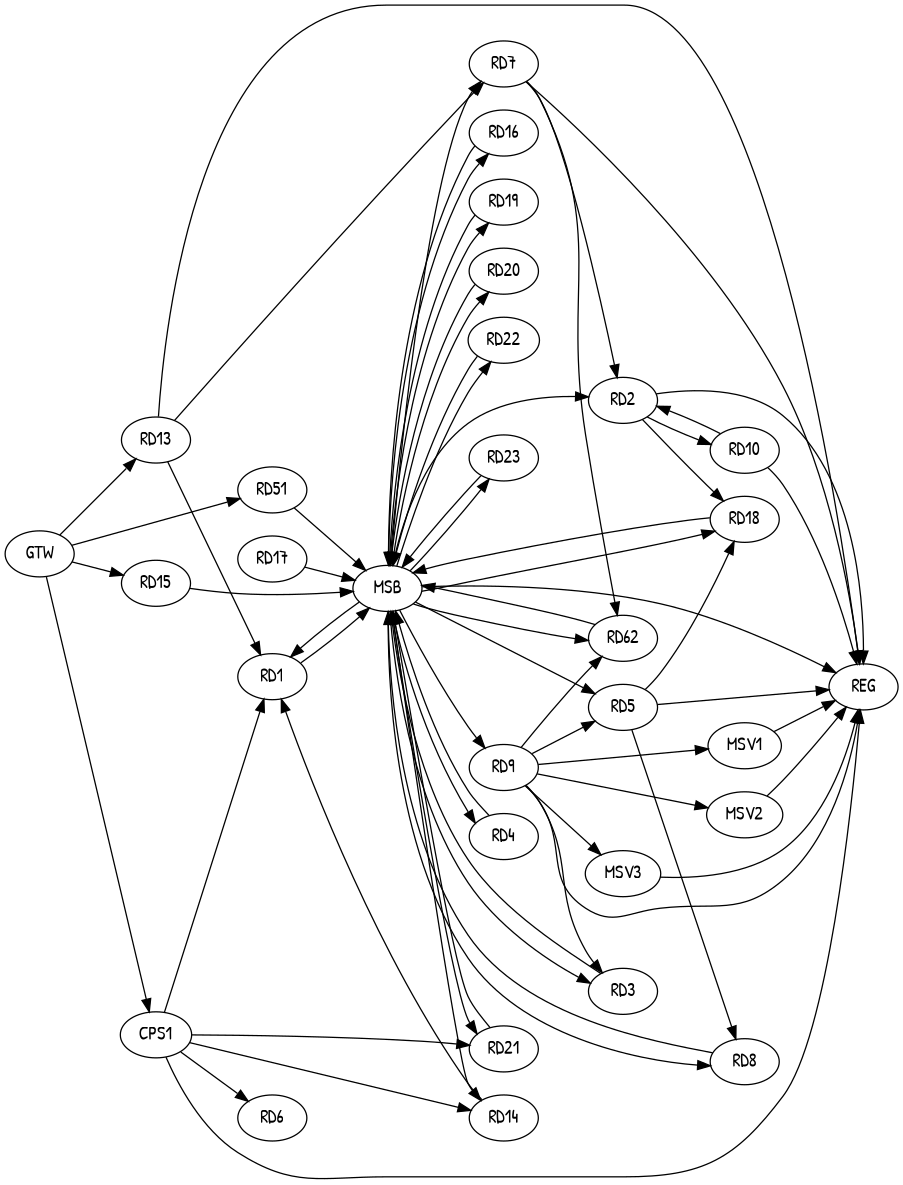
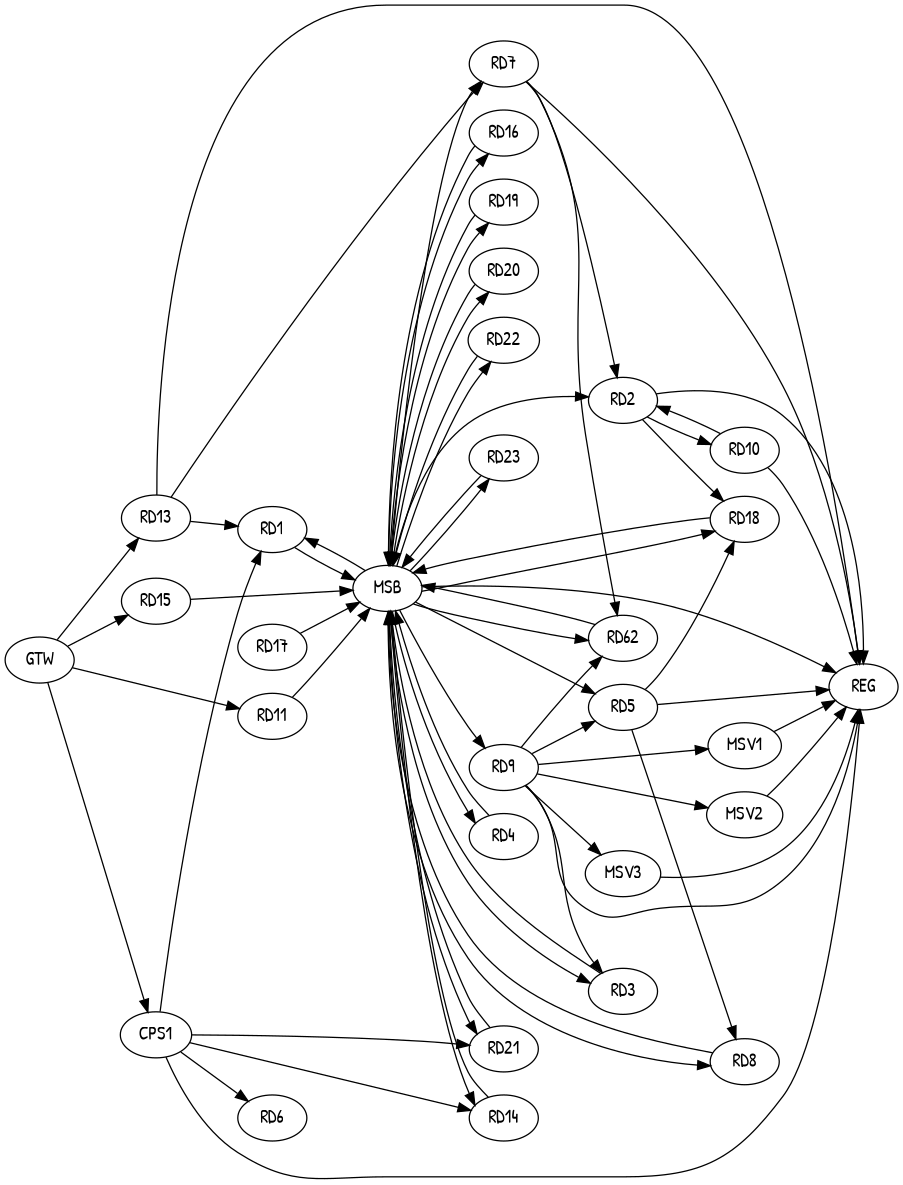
node "RD51": label "RD51" -> "RD11"
edge "RD14" -> "RD1": now "RD14" -> "MSB"
